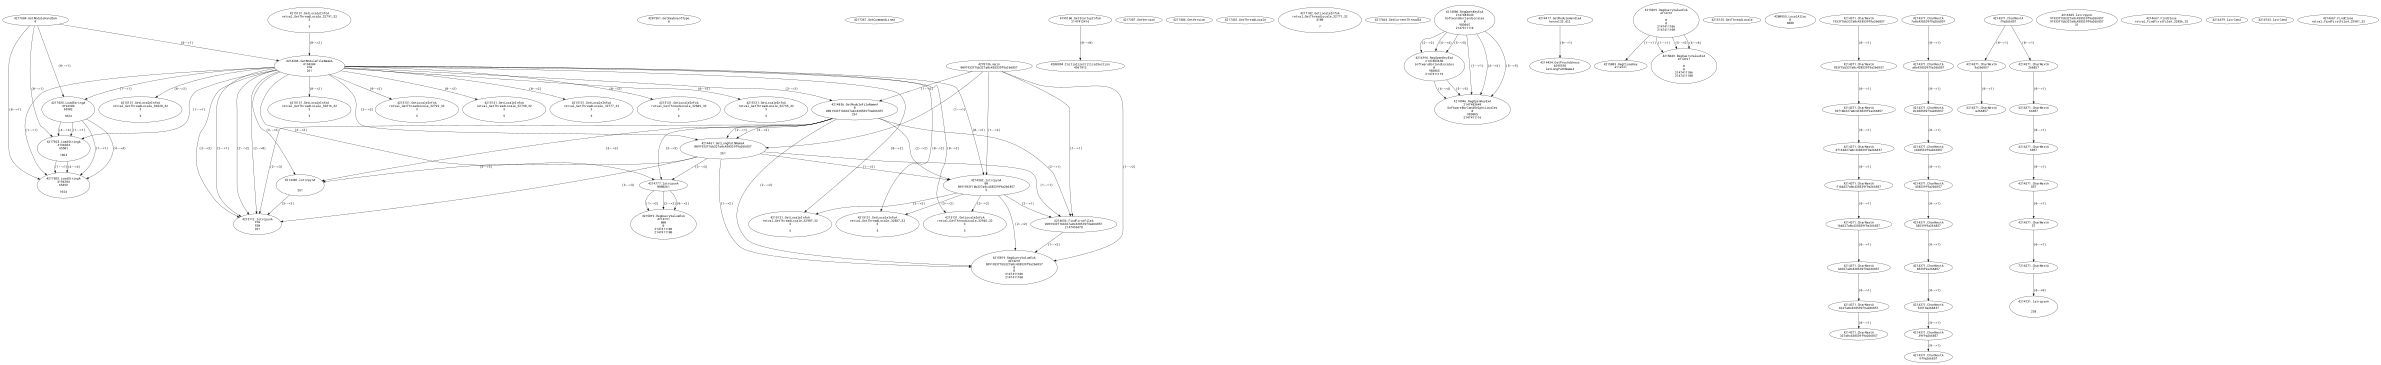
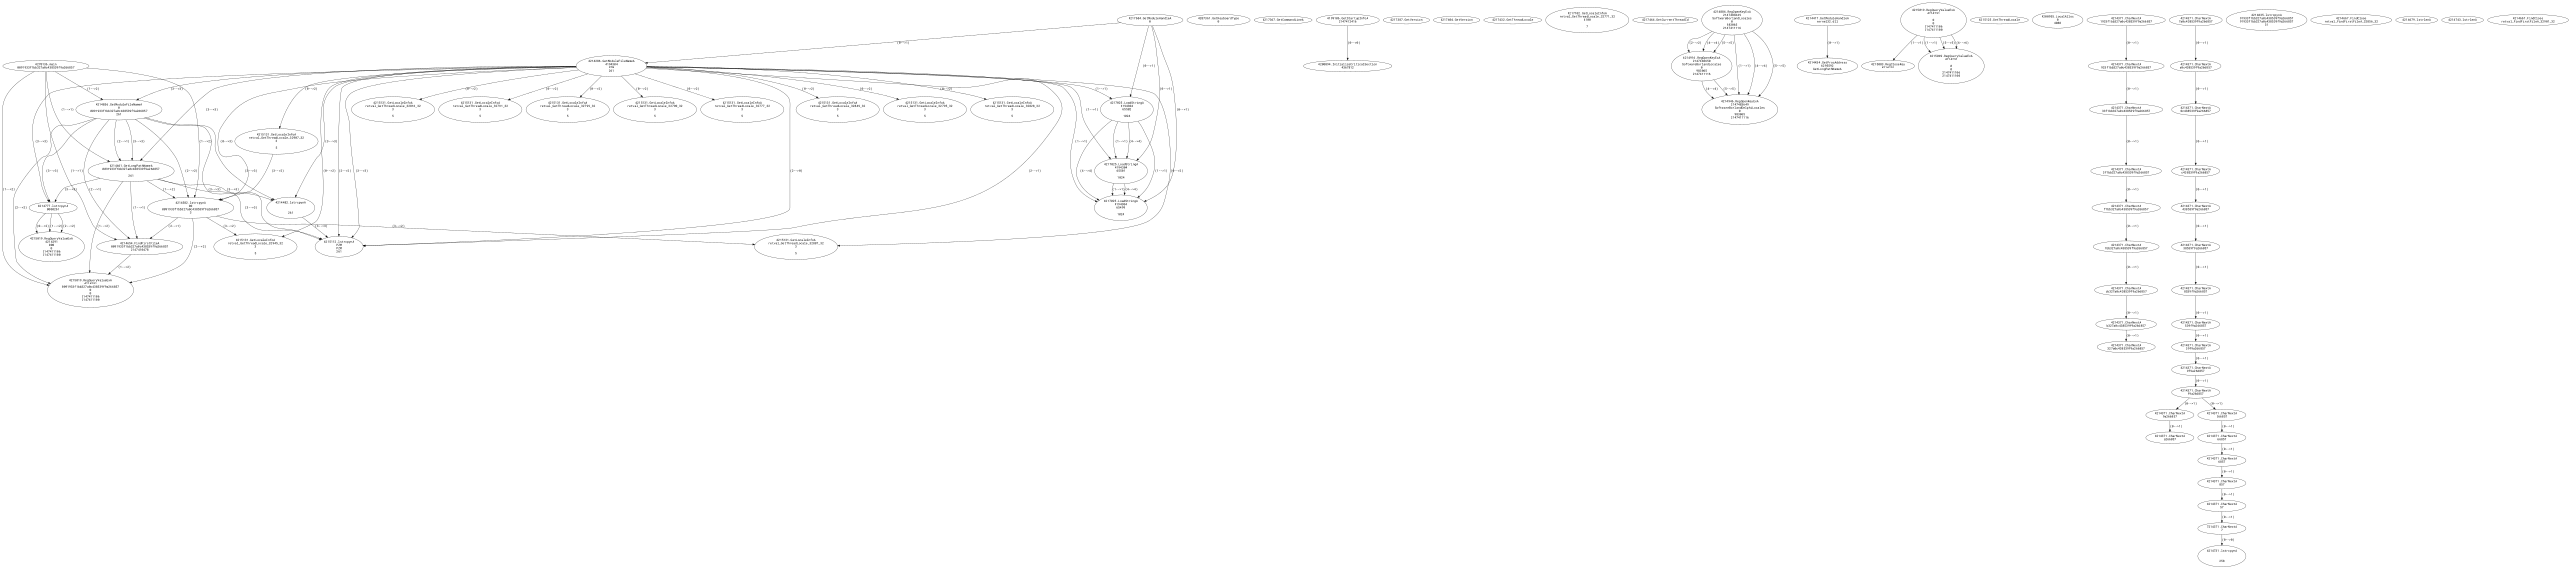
edge "4215131.GetLocaleInfoA retval_GetThreadLocale_32791_32 3 5" -> "4214286.GetModuleFileNameA 4194304 PZM 261": reversed
edge "4214582.lstrcpynA 00 0091933f1bb327a0c438539f9a266857 3" -> "4215131.GetLocaleInfoA retval_GetThreadLocale_32907_32 3 5": reversed
edge "4214371.CharNextA 9f9a266857" -> "4214371.CharNextA f9a266857": added, label "(0-->1)"
